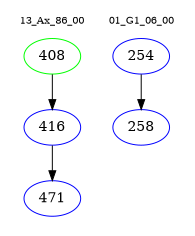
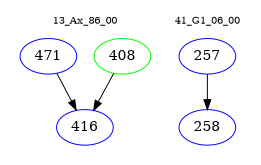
cluster "01_G1_06_00": label "01_G1_06_00" -> "41_G1_06_00"
node "254": label "254" -> "257"
edge "416" -> "471": reversed
